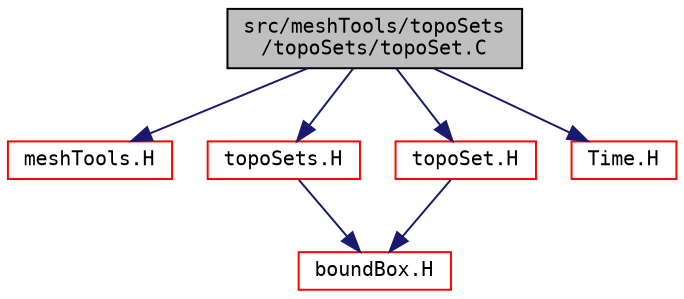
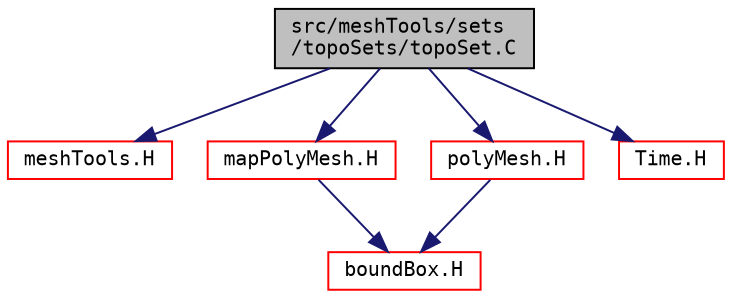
node "src/meshTools/topoSets /topoSets/topoSet.C": label "src/meshTools/topoSets /topoSets/topoSet.C" -> "src/meshTools/sets /topoSets/topoSet.C"
node "topoSets.H": label "topoSets.H" -> "mapPolyMesh.H"
node "topoSet.H": label "topoSet.H" -> "polyMesh.H"
